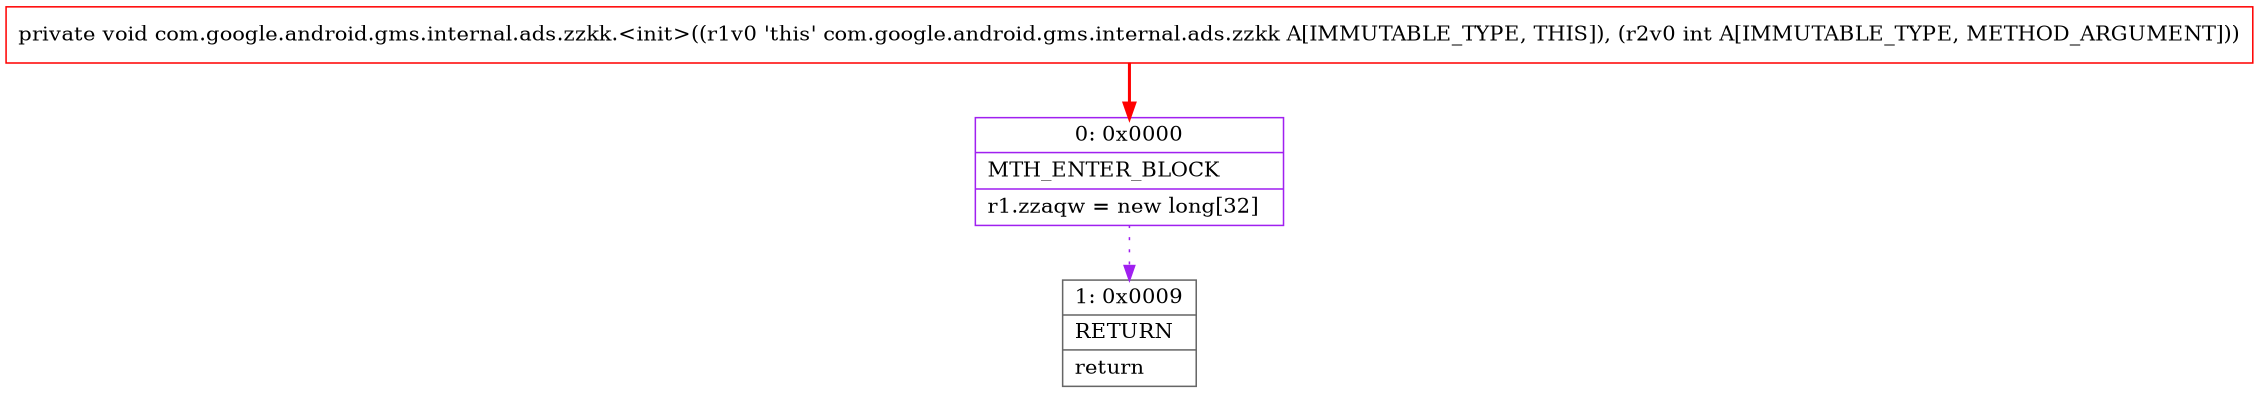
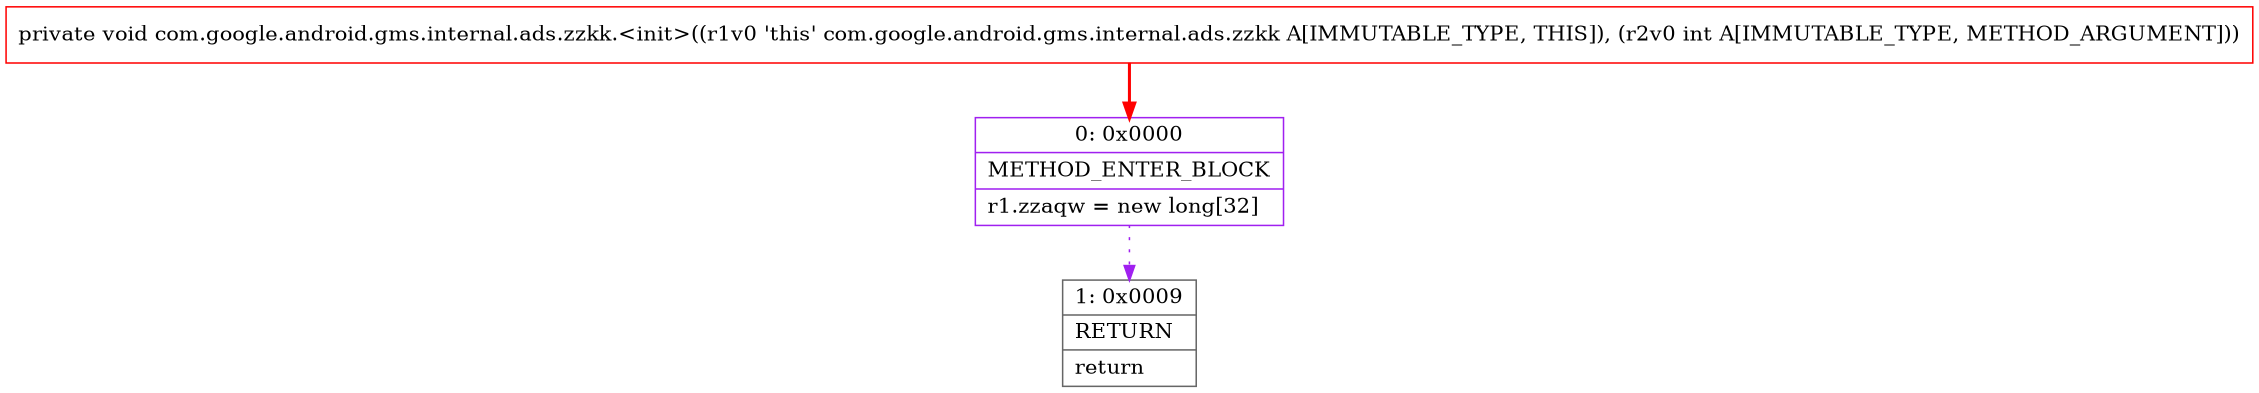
node "0: 0x0000": text "MTH_ENTER_BLOCK" -> "METHOD_ENTER_BLOCK"
